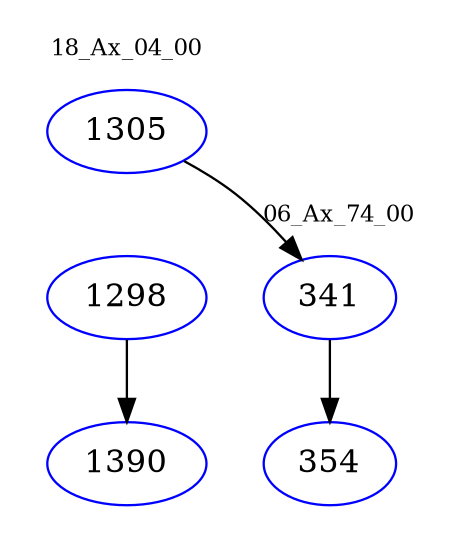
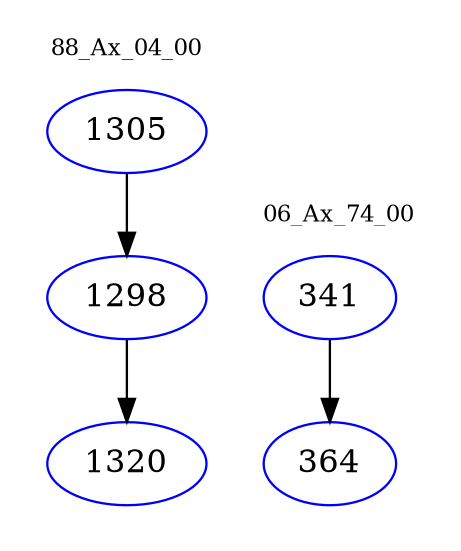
cluster "18_Ax_04_00": label "18_Ax_04_00" -> "88_Ax_04_00"
edge "1305" -> "341": now "1305" -> "1298"
node "1390": label "1390" -> "1320"
node "354": label "354" -> "364"
